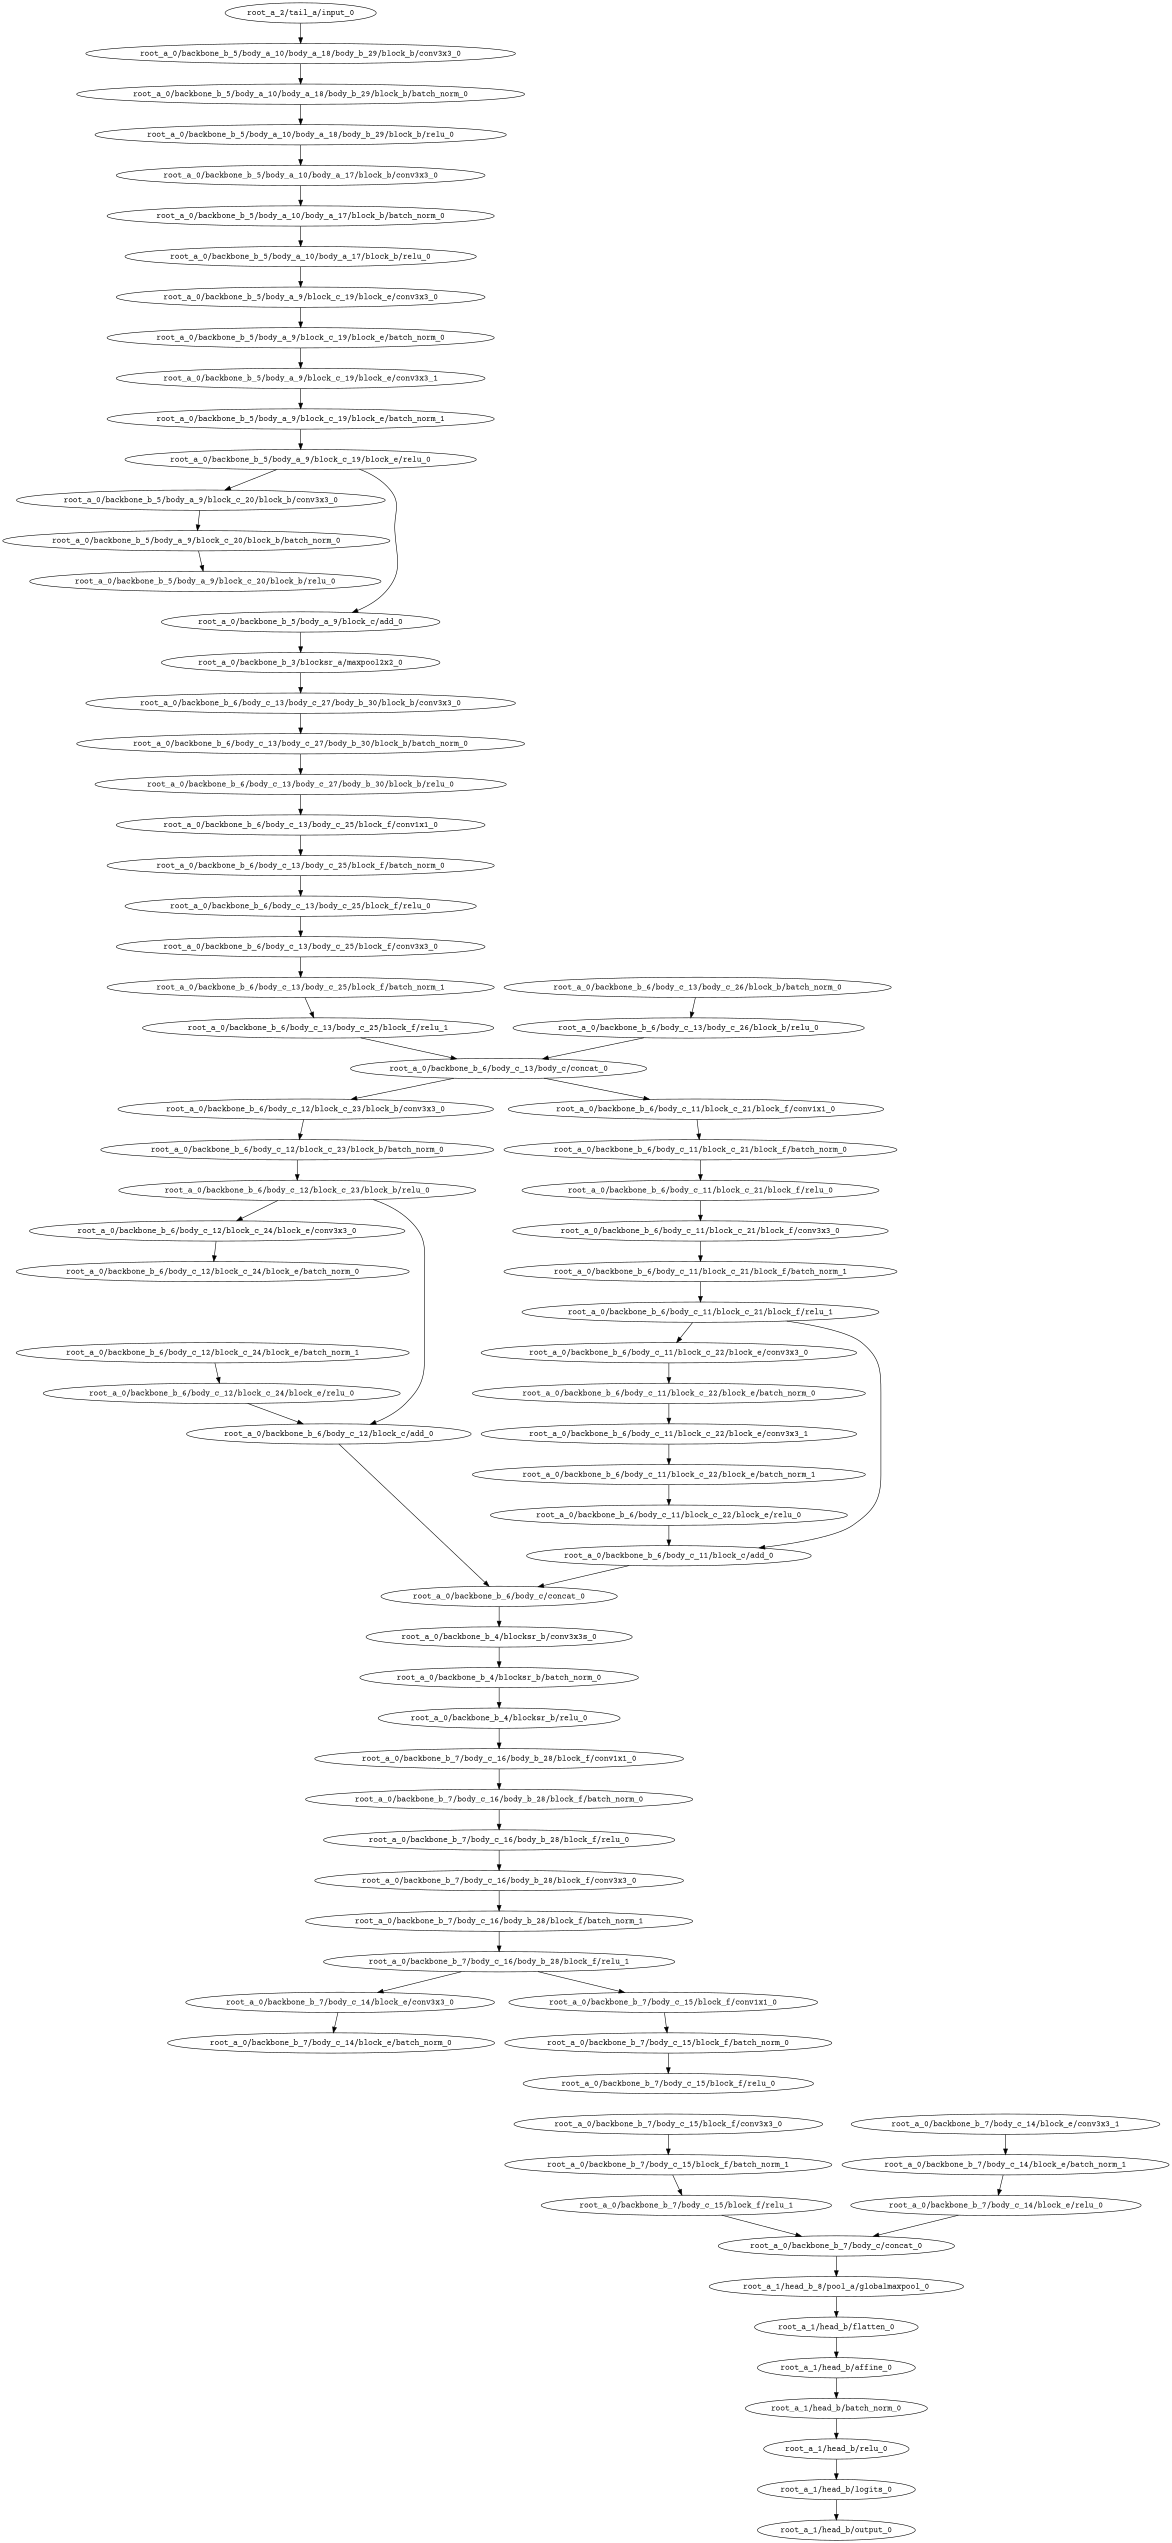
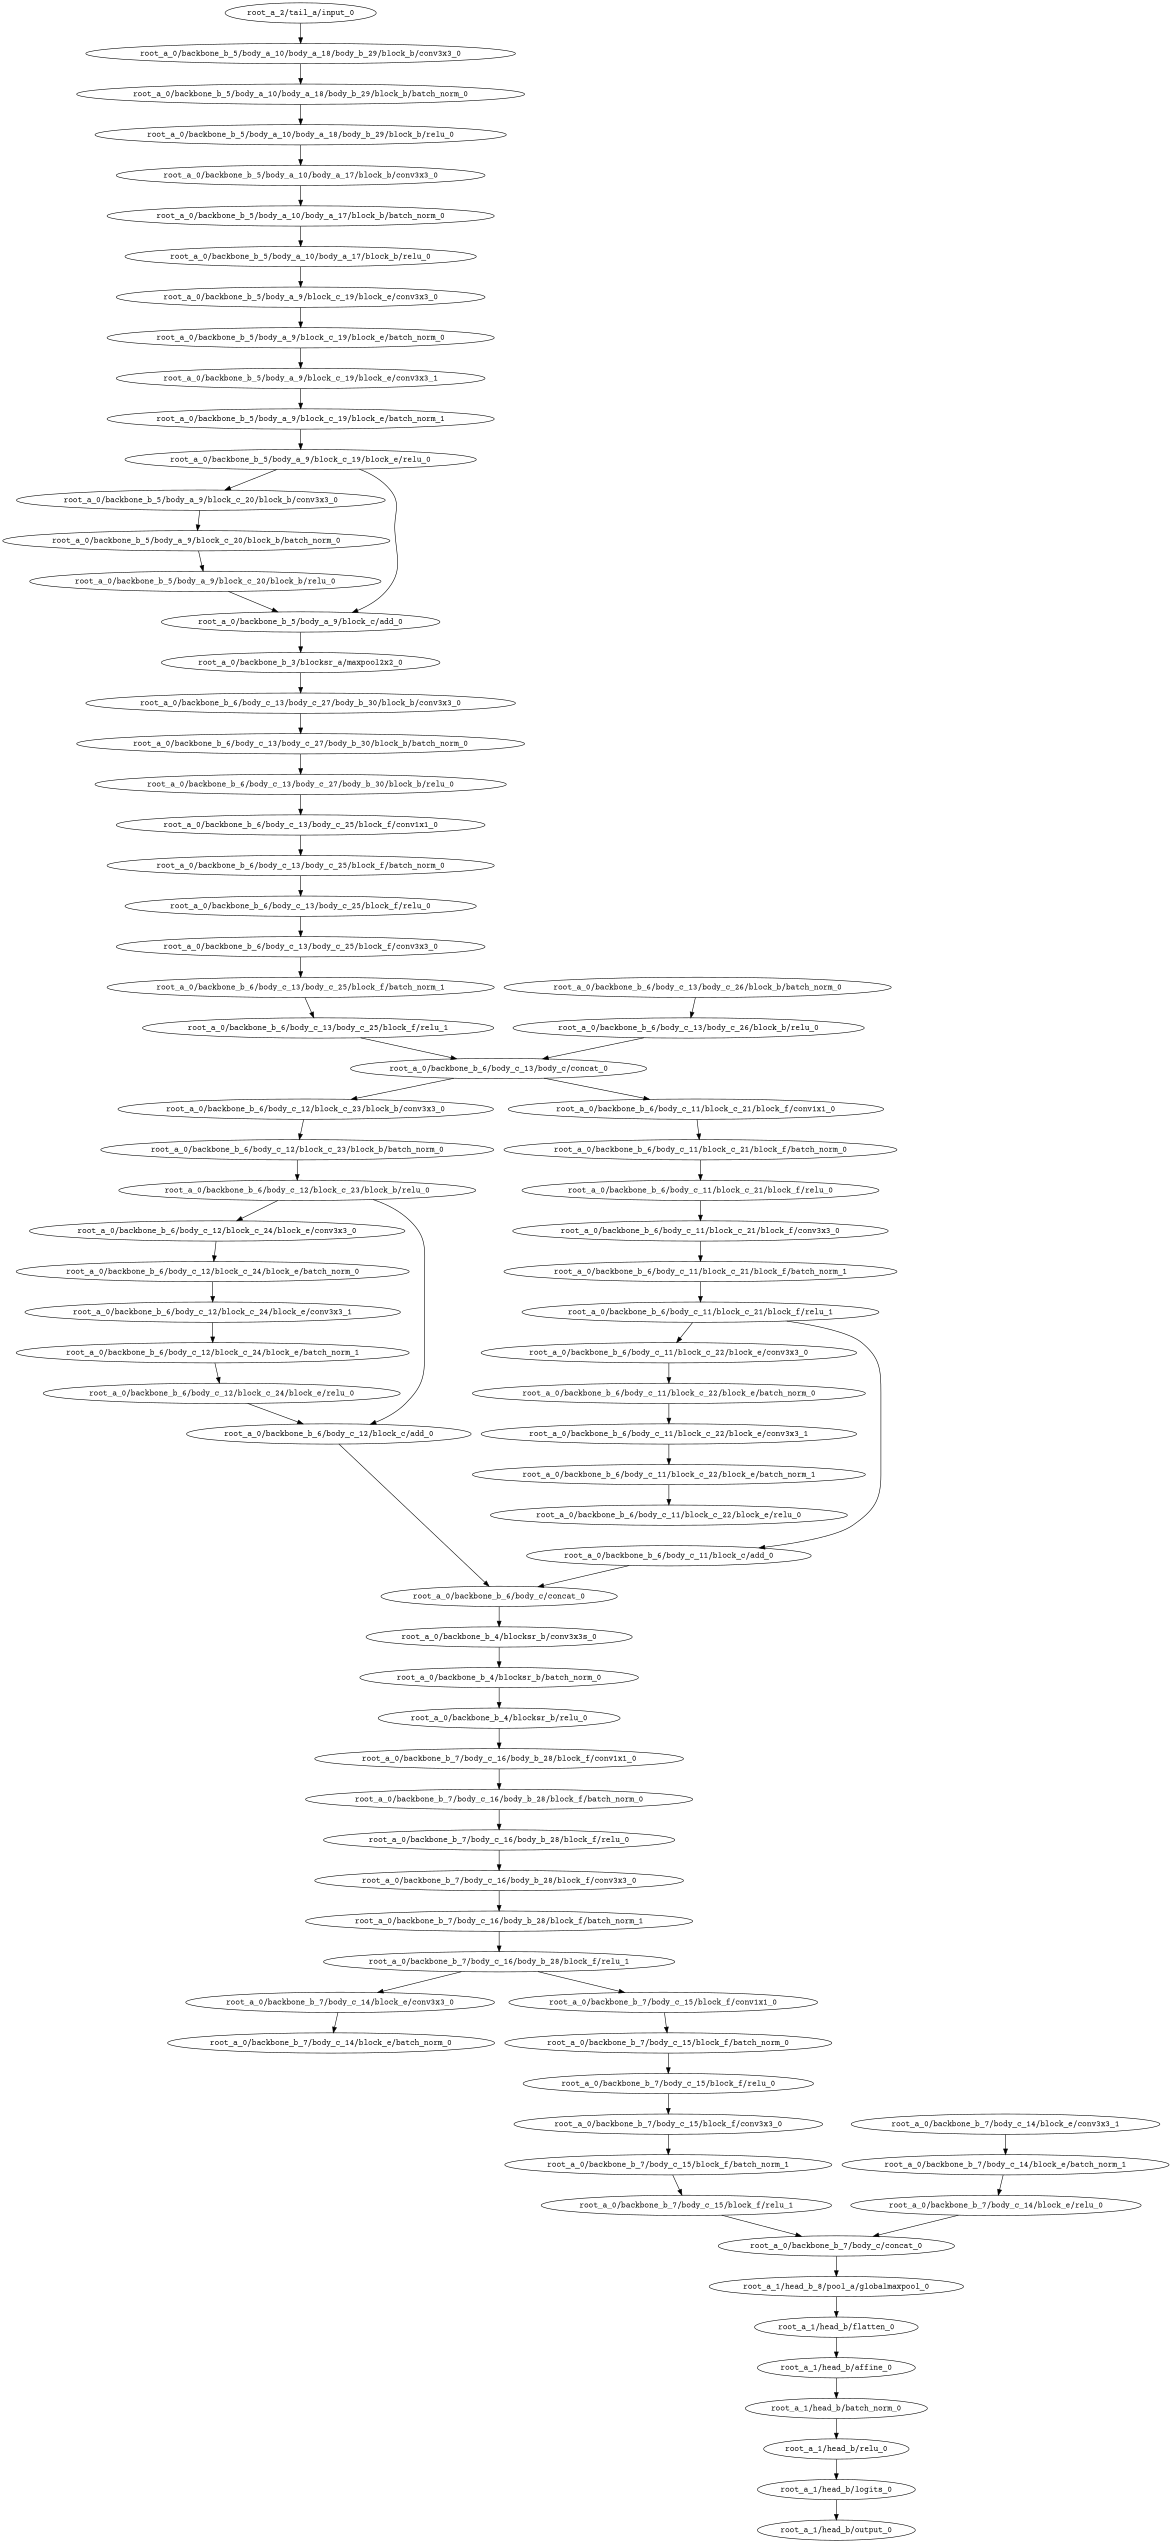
edge "root_a_0/backbone_b_5/body_a_9/block_c_20/block_b/relu_0" -> "root_a_0/backbone_b_5/body_a_9/block_c/add_0": added
node "root_a_0/backbone_b_6/body_c_12/block_c_24/block_e/conv3x3_1": added
edge "root_a_0/backbone_b_6/body_c_11/block_c_22/block_e/relu_0" -> "root_a_0/backbone_b_6/body_c_11/block_c/add_0": removed
edge "root_a_0/backbone_b_7/body_c_15/block_f/relu_0" -> "root_a_0/backbone_b_7/body_c_15/block_f/conv3x3_0": added
